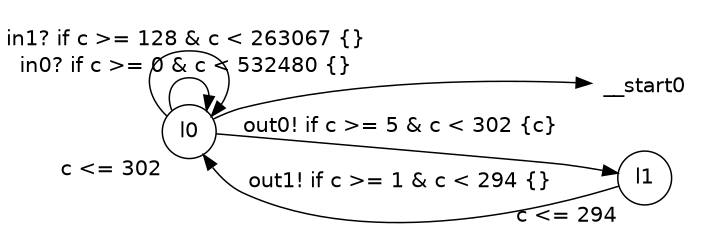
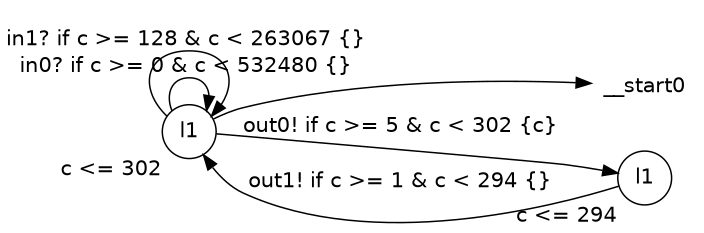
node "l0 c <= 302": label "l0 c <= 302" -> "l1 c <= 302"
